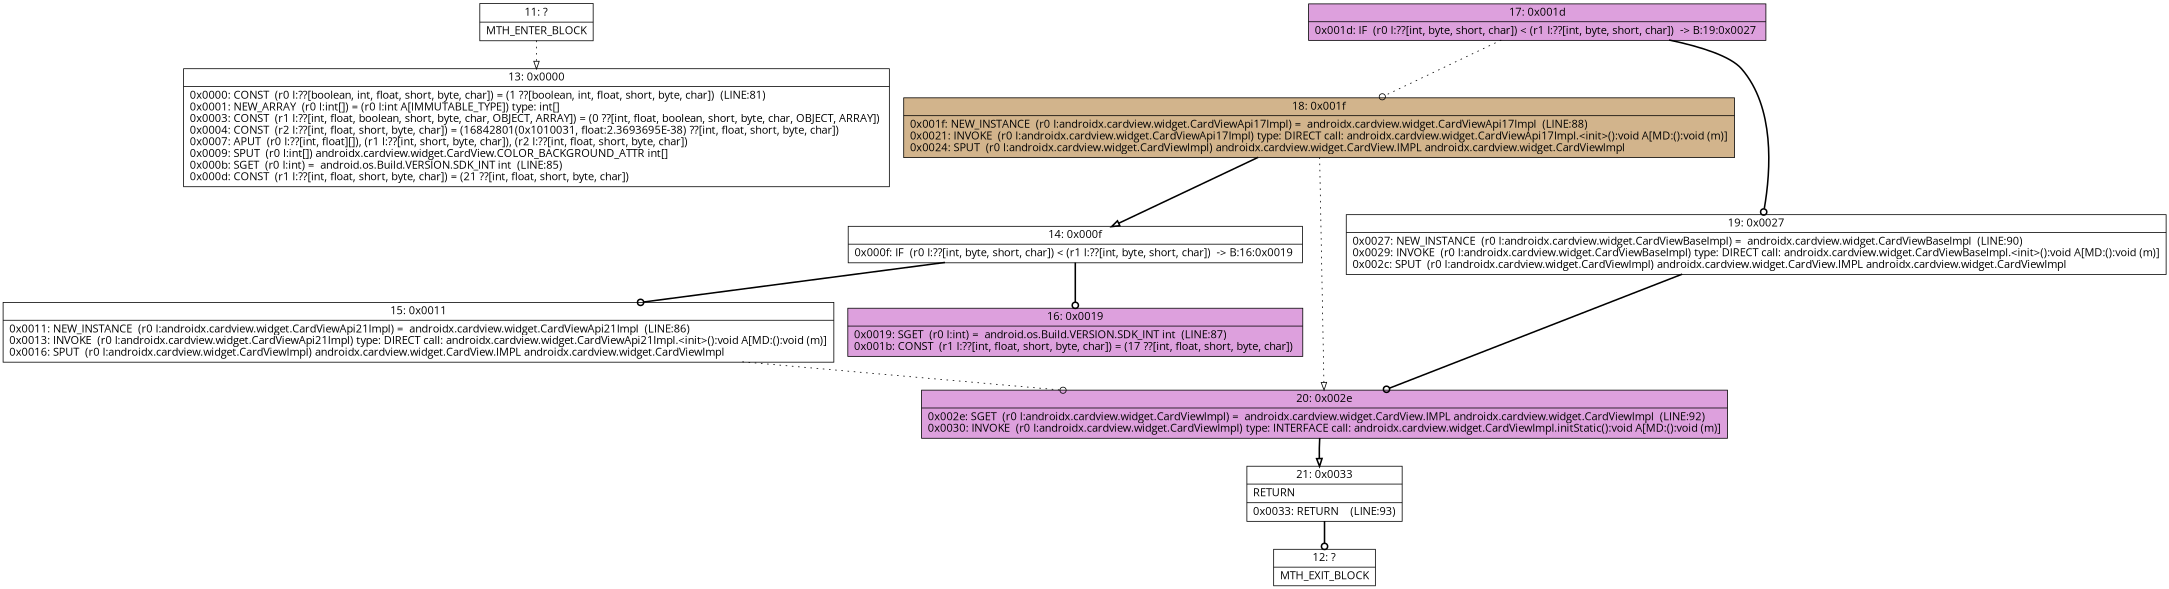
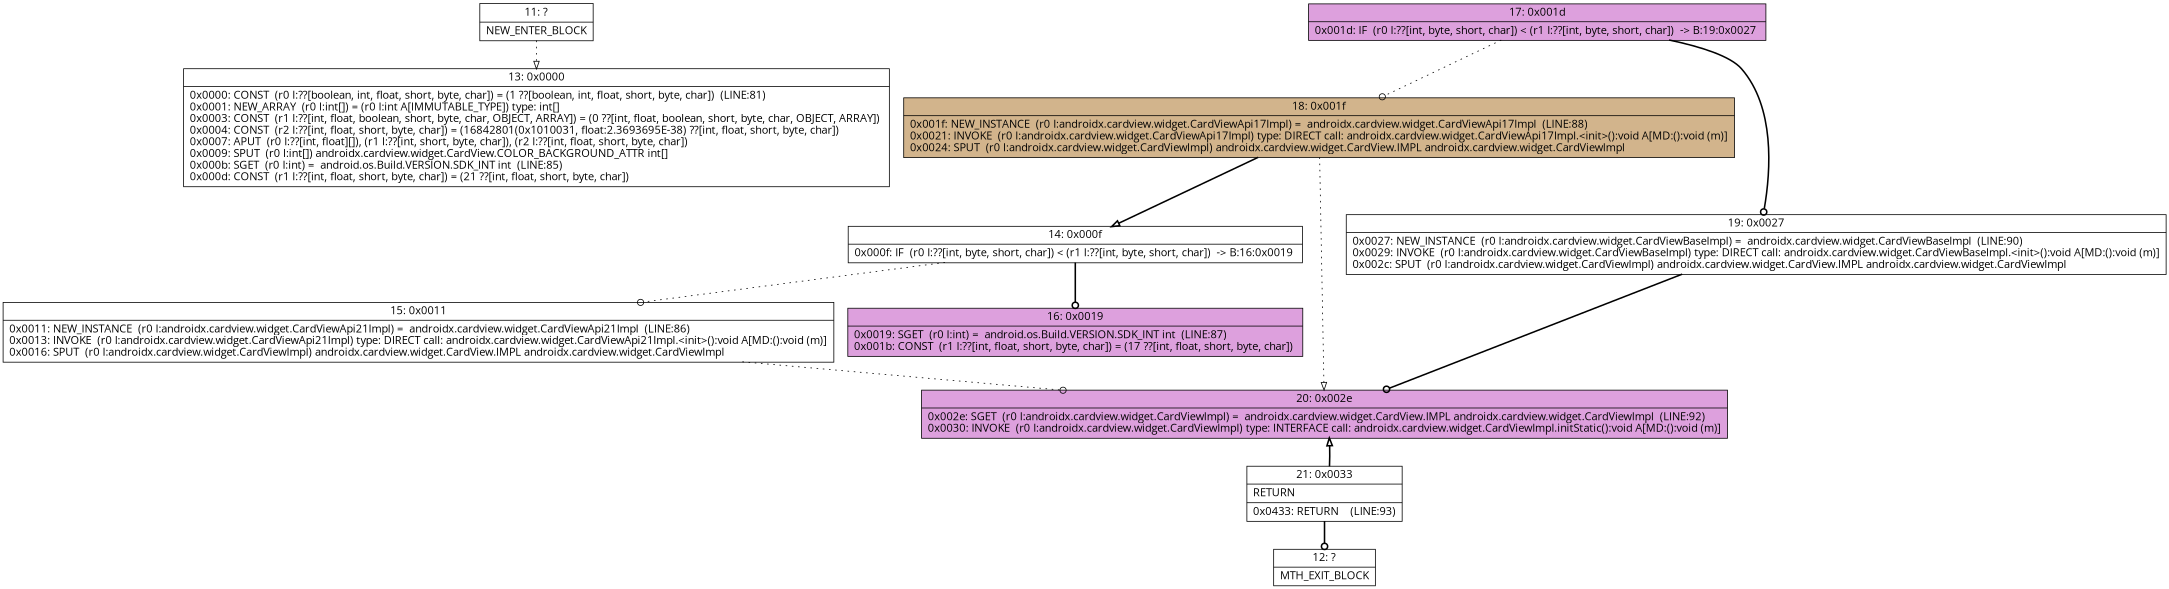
node "11: ?": text "MTH_ENTER_BLOCK" -> "NEW_ENTER_BLOCK"
edge "14: 0x000f" -> "15: 0x0011": style bold -> dotted
edge "20: 0x002e" -> "21: 0x0033": reversed
node "21: 0x0033": text "0x0033: RETURN    (LINE:93)" -> "0x0433: RETURN    (LINE:93)"
